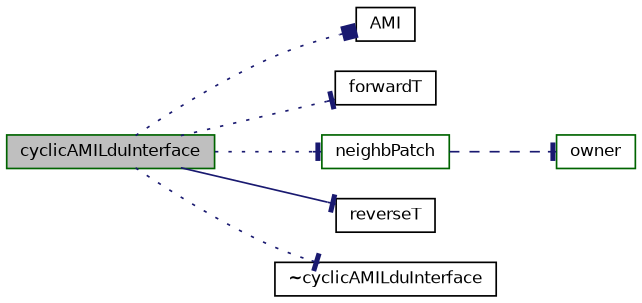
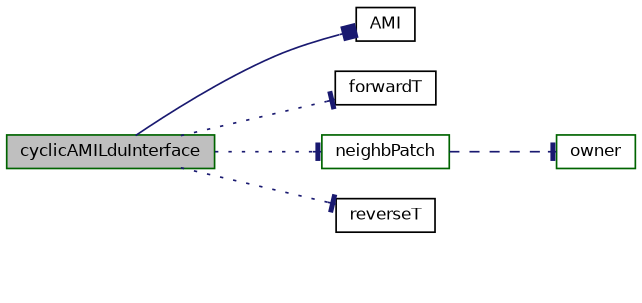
edge "cyclicAMILduInterface" -> "AMI": style dotted -> solid
edge "cyclicAMILduInterface" -> "reverseT": style solid -> dotted
node "~cyclicAMILduInterface": removed
